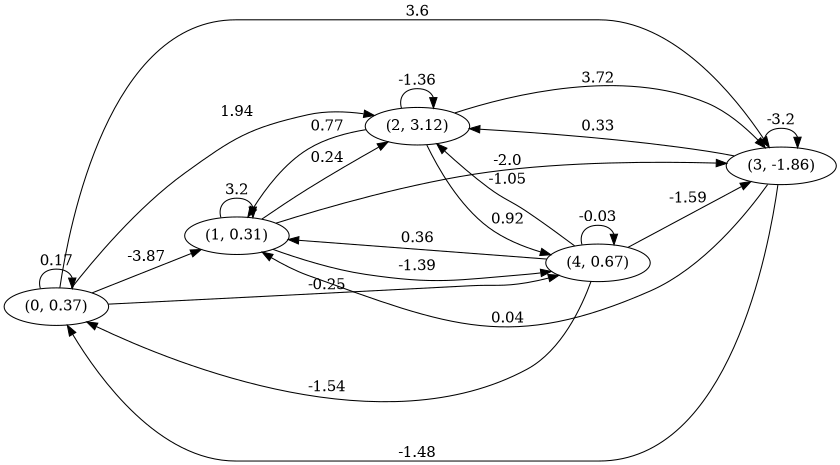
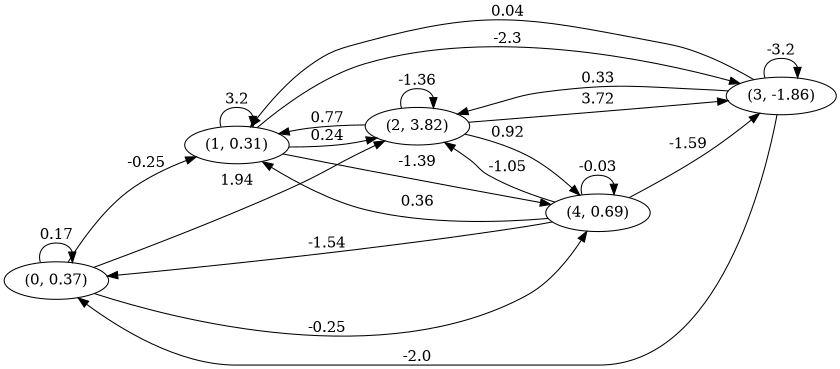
edge "(0, 0.37)" -> "(3, -1.86)": removed, label "3.6"
node "(2, 3.12)": label "(2, 3.12)" -> "(2, 3.82)"
edge "(1, 0.31)" -> "(3, -1.86)": label "-2.0" -> "-2.3"
edge "(0, 0.37)" -> "(1, 0.31)": label "-3.87" -> "-0.25"
node "(4, 0.67)": label "(4, 0.67)" -> "(4, 0.69)"
edge "(3, -1.86)" -> "(0, 0.37)": label "-1.48" -> "-2.0"
